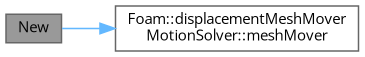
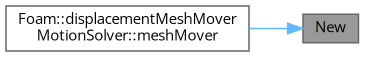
edge "New" -> "Foam::displacementMeshMover MotionSolver::meshMover": reversed
